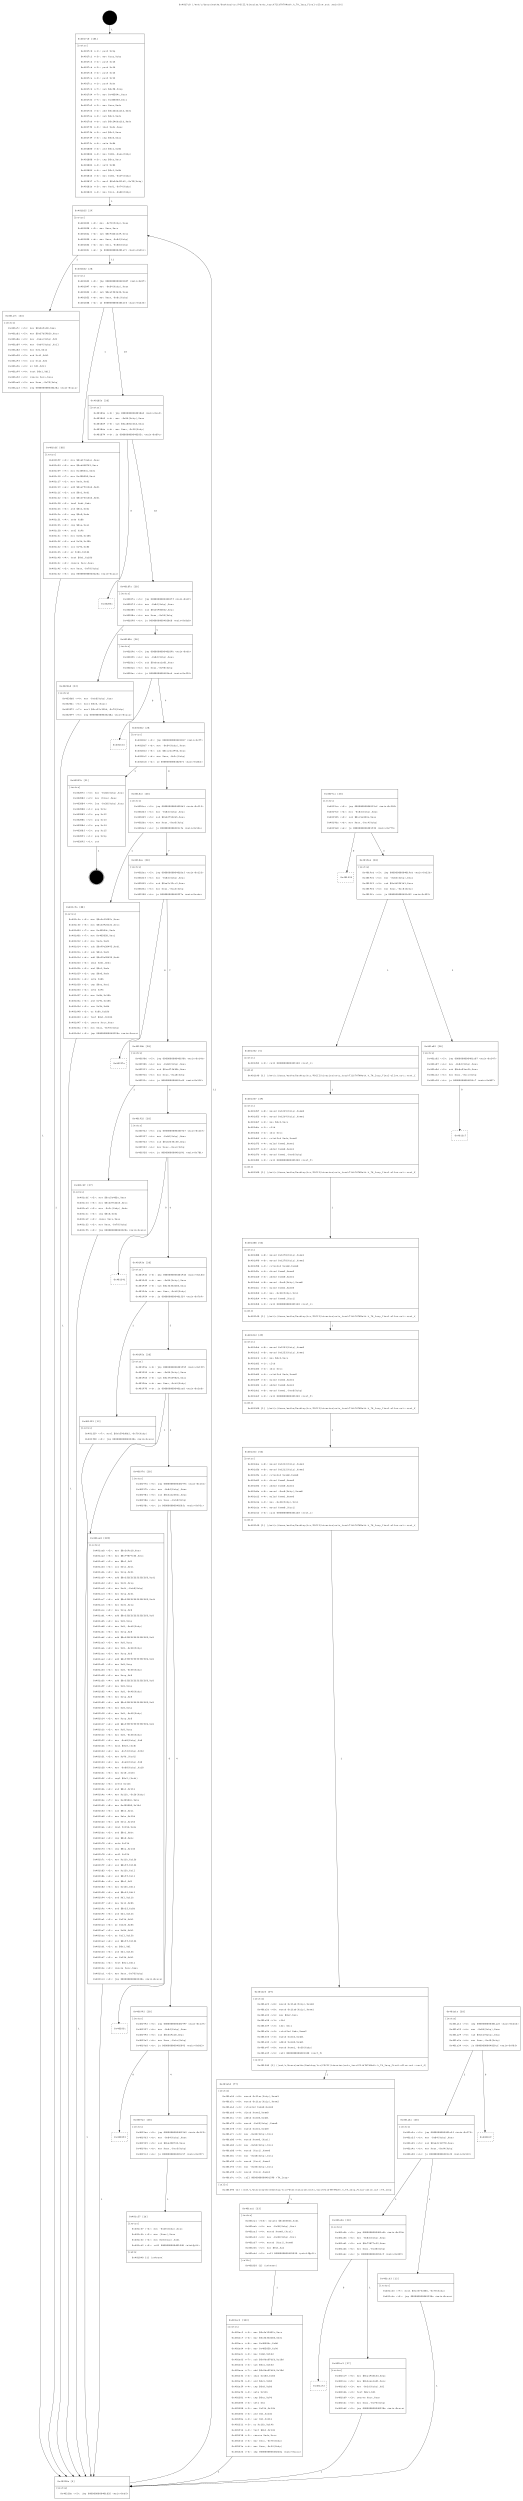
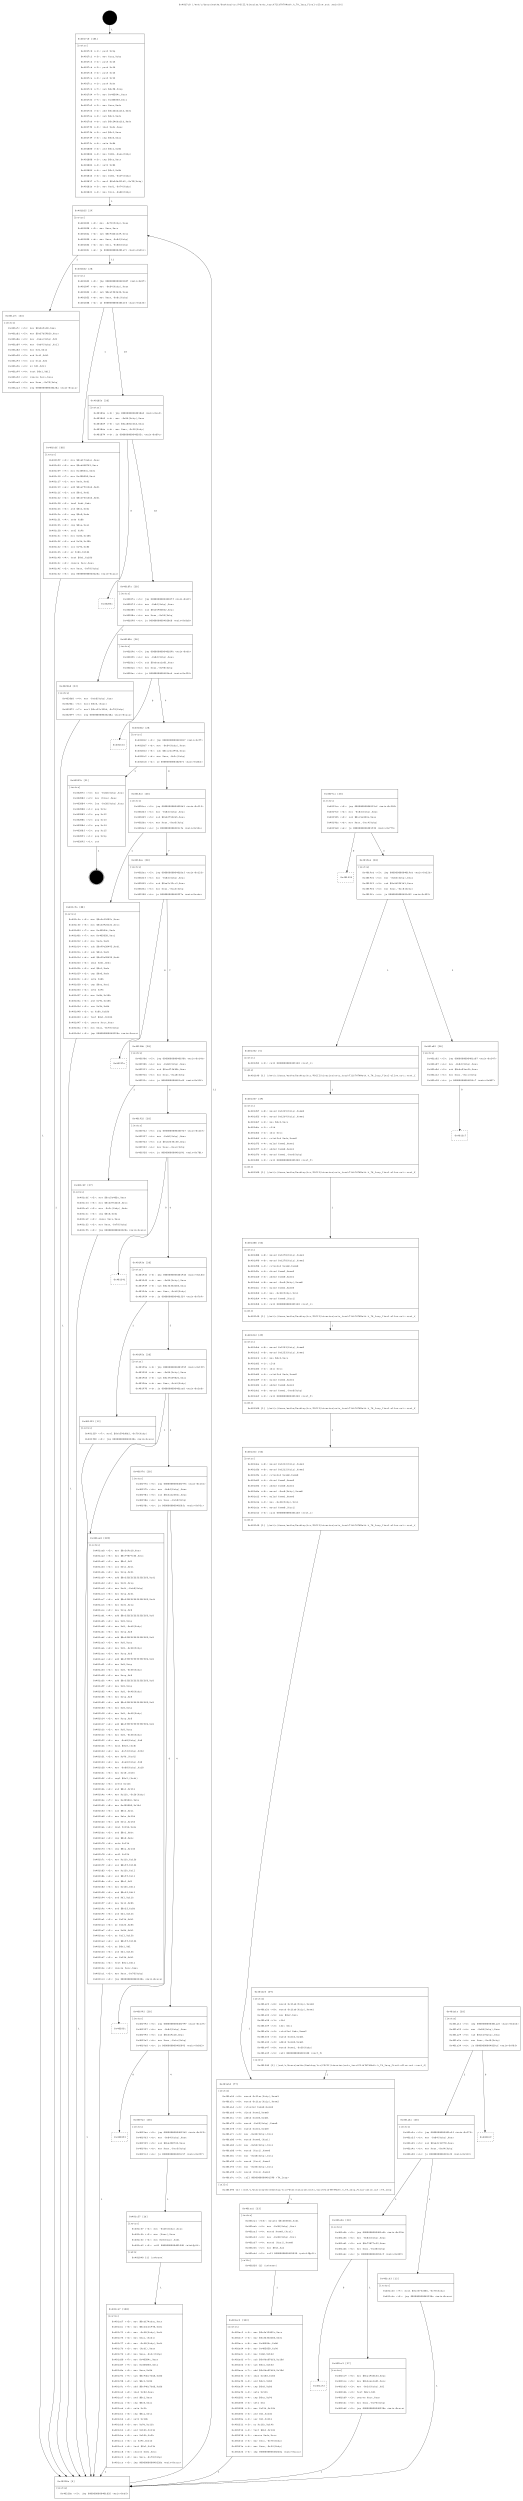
edge "0x40187a [28]" -> "0x401896 [28]": removed, label "9"
edge "0x401dee [53]" -> "0x401e23 [49]": now "0x401dee [53]" -> "0x401e54 [77]"
node "0x401c67 [108]": added
